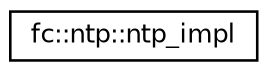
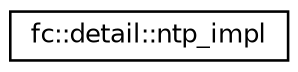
node "fc::ntp::ntp_impl": label "fc::ntp::ntp_impl" -> "fc::detail::ntp_impl"
